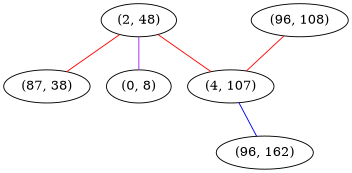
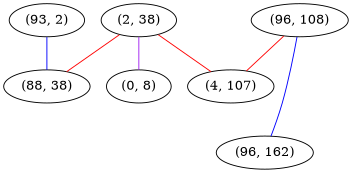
node "(93, 2)": added
node "(2, 48)": label "(2, 48)" -> "(2, 38)"
node "(87, 38)": label "(87, 38)" -> "(88, 38)"
edge "(4, 107)" -- "(96, 162)": now "(96, 108)" -- "(96, 162)"
